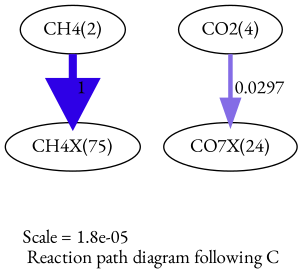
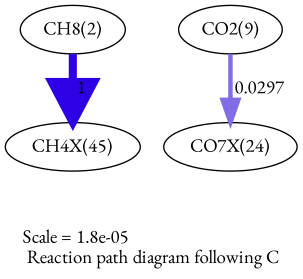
node "CH4(2)": label "CH4(2)" -> "CH8(2)"
node "CO2(4)": label "CO2(4)" -> "CO2(9)"
node "CH4X(75)": label "CH4X(75)" -> "CH4X(45)"
